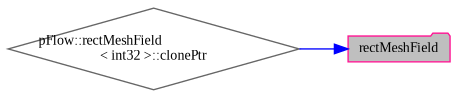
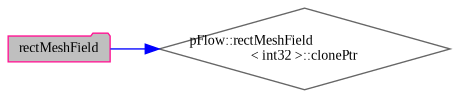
edge "pFlow::rectMeshField < int32 >::clonePtr" -> "rectMeshField": reversed
